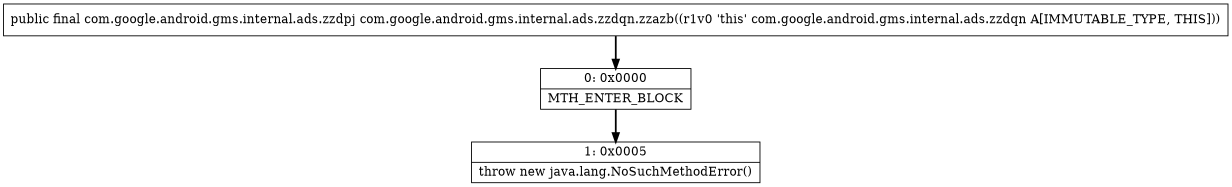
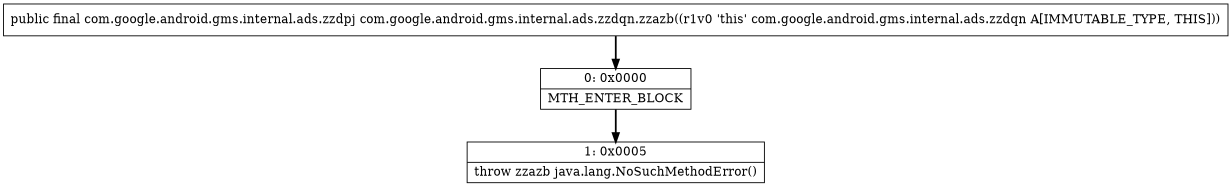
node "1: 0x0005": text "throw new java.lang.NoSuchMethodError()" -> "throw zzazb java.lang.NoSuchMethodError()"
